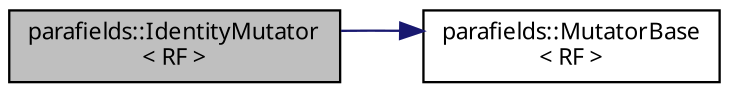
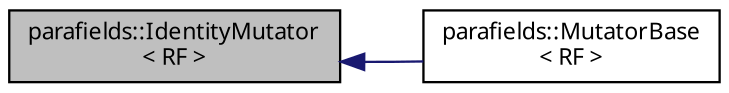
edge "parafields::IdentityMutator < RF >" -> "parafields::MutatorBase < RF >": reversed
